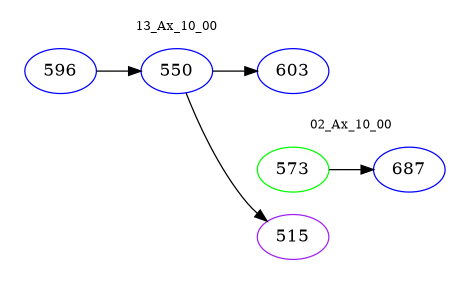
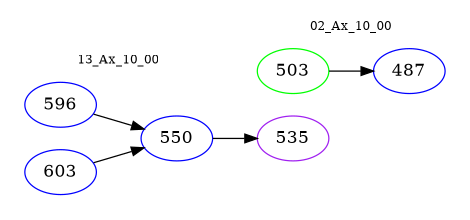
edge "550" -> "603": reversed
node "573": label "573" -> "503"
node "687": label "687" -> "487"
node "515": label "515" -> "535"
